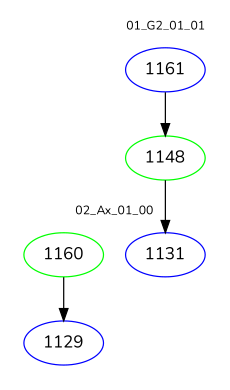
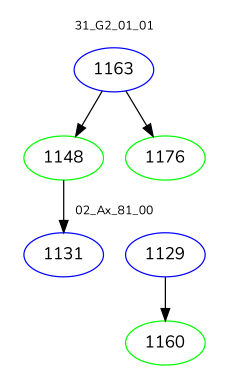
cluster "01_G2_01_01": label "01_G2_01_01" -> "31_G2_01_01"
node "1161": label "1161" -> "1163"
node "1176": added
cluster "02_Ax_01_00": label "02_Ax_01_00" -> "02_Ax_81_00"
edge "1160" -> "1129": reversed
